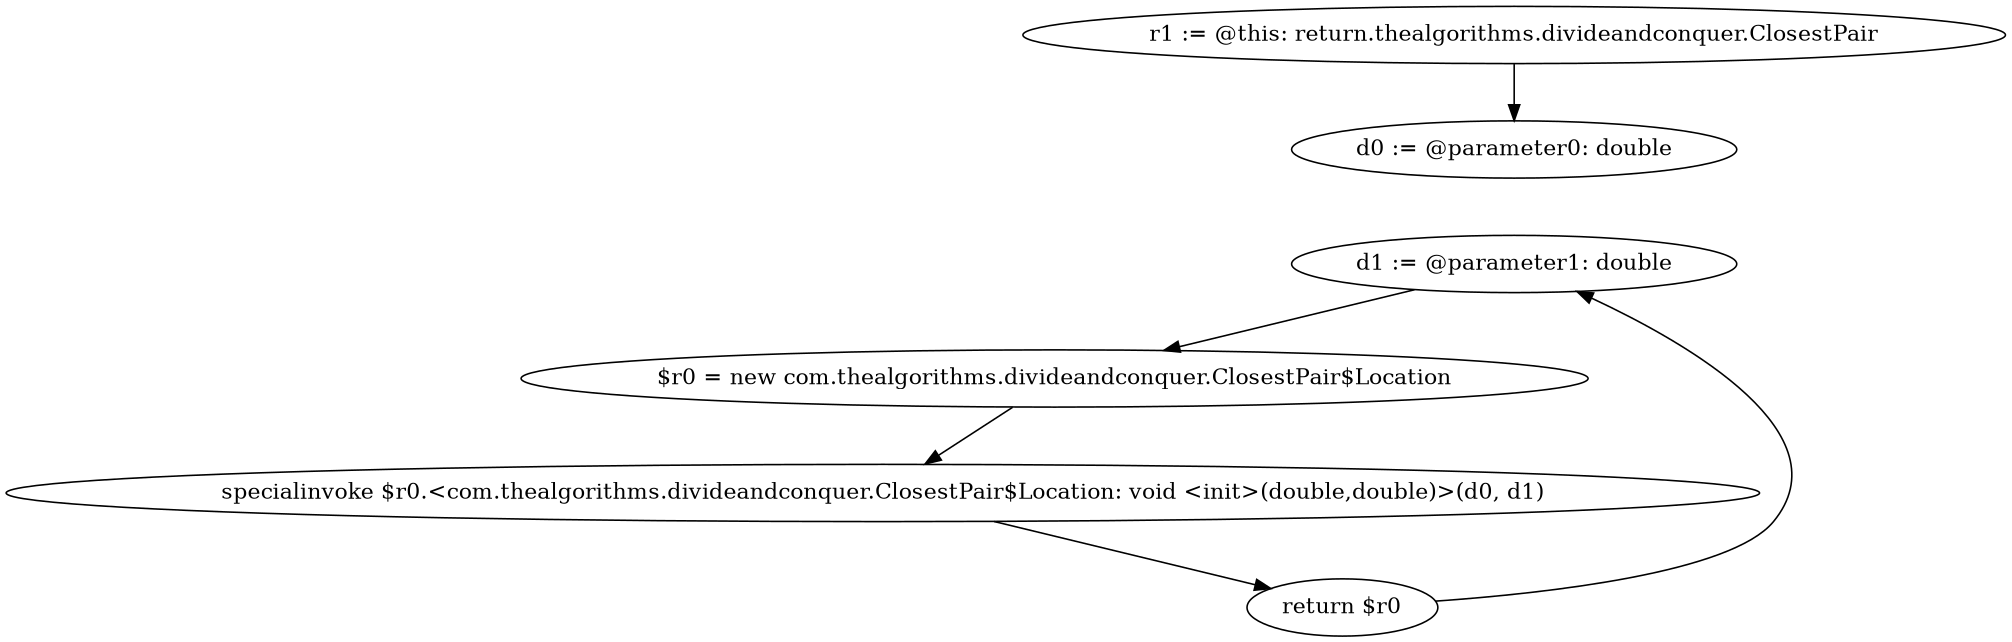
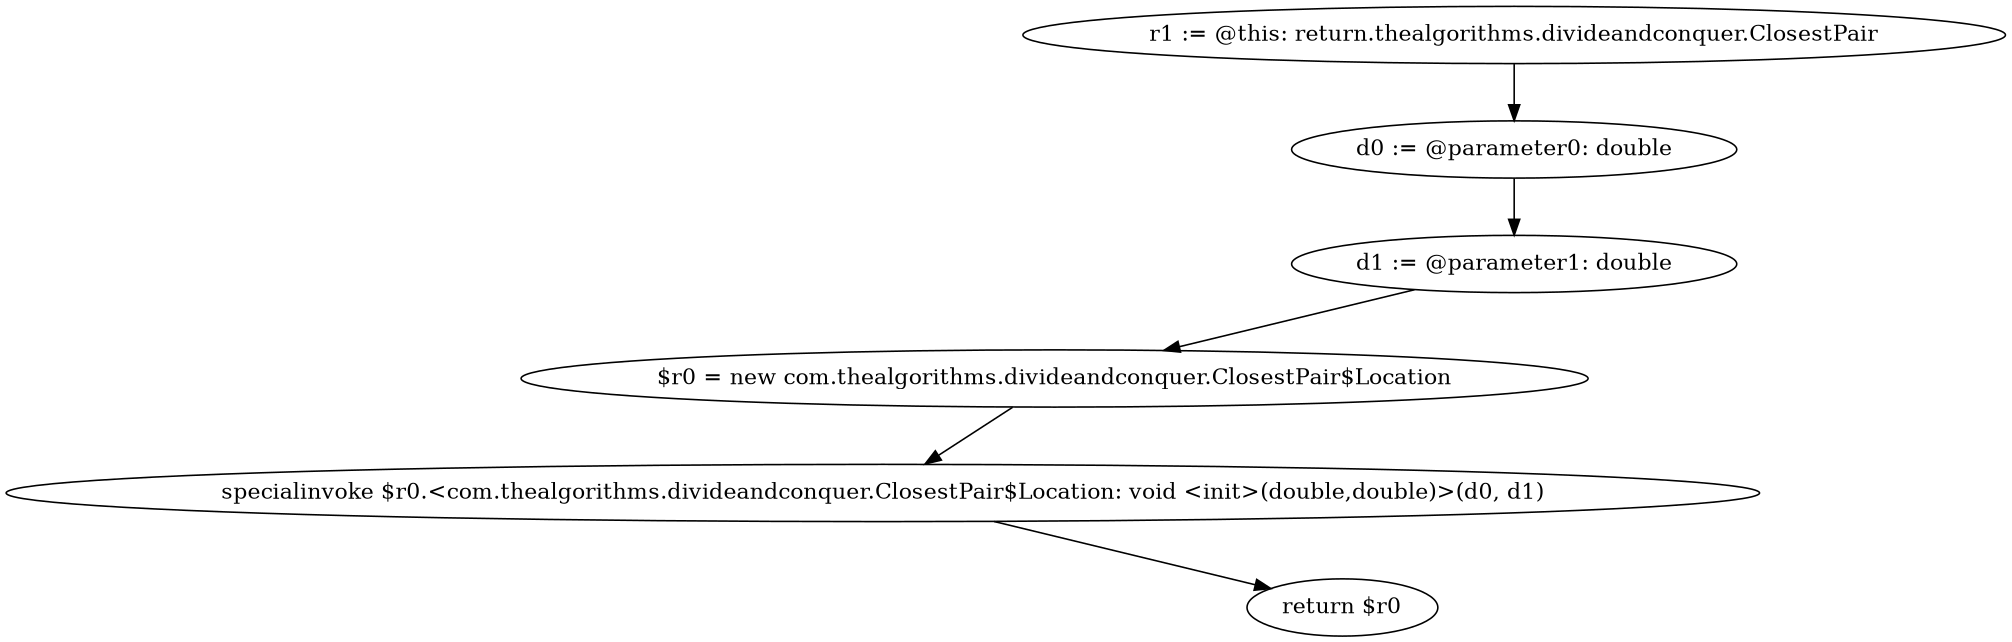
edge "return $r0" -> "d1 := @parameter1: double": now "d0 := @parameter0: double" -> "d1 := @parameter1: double"
